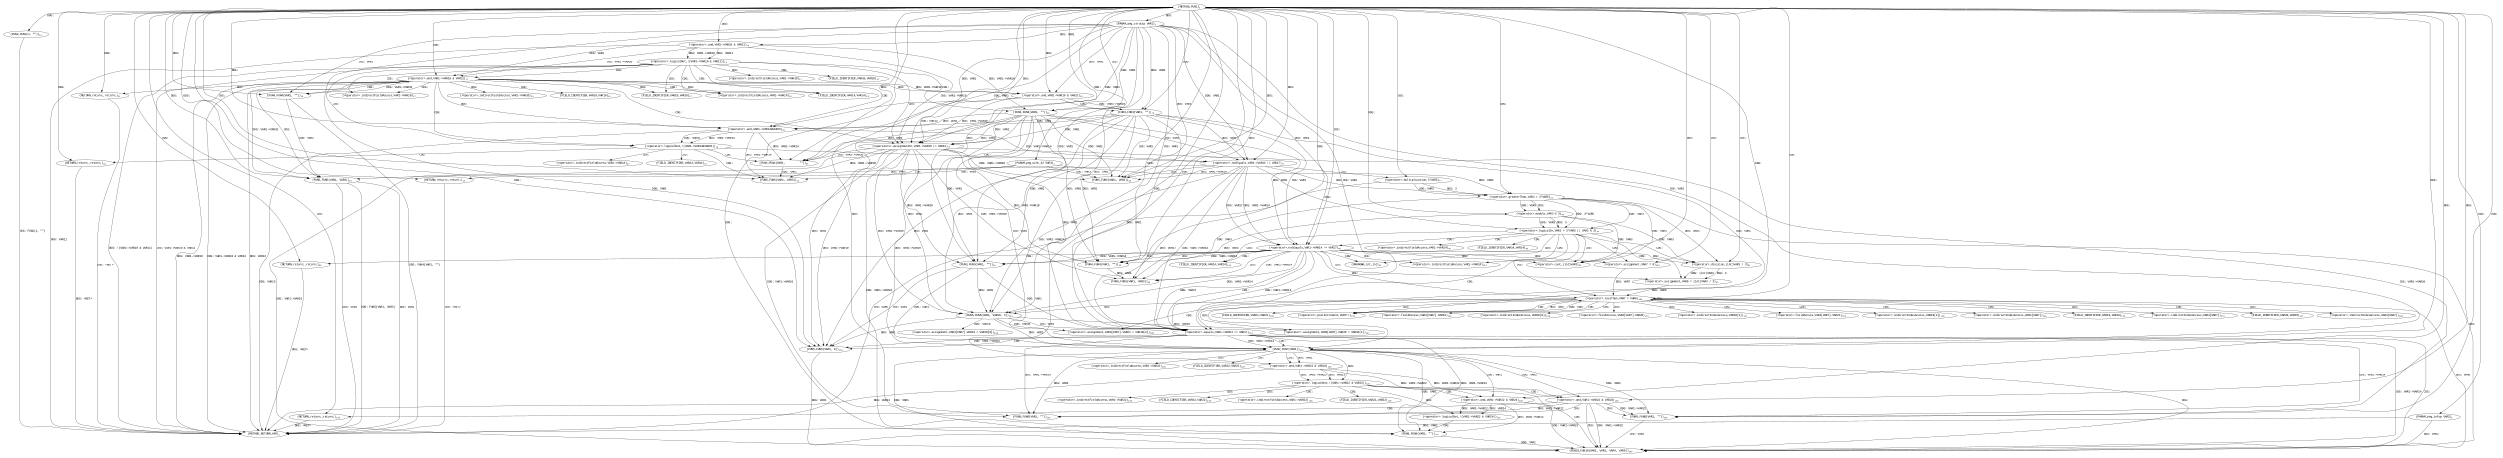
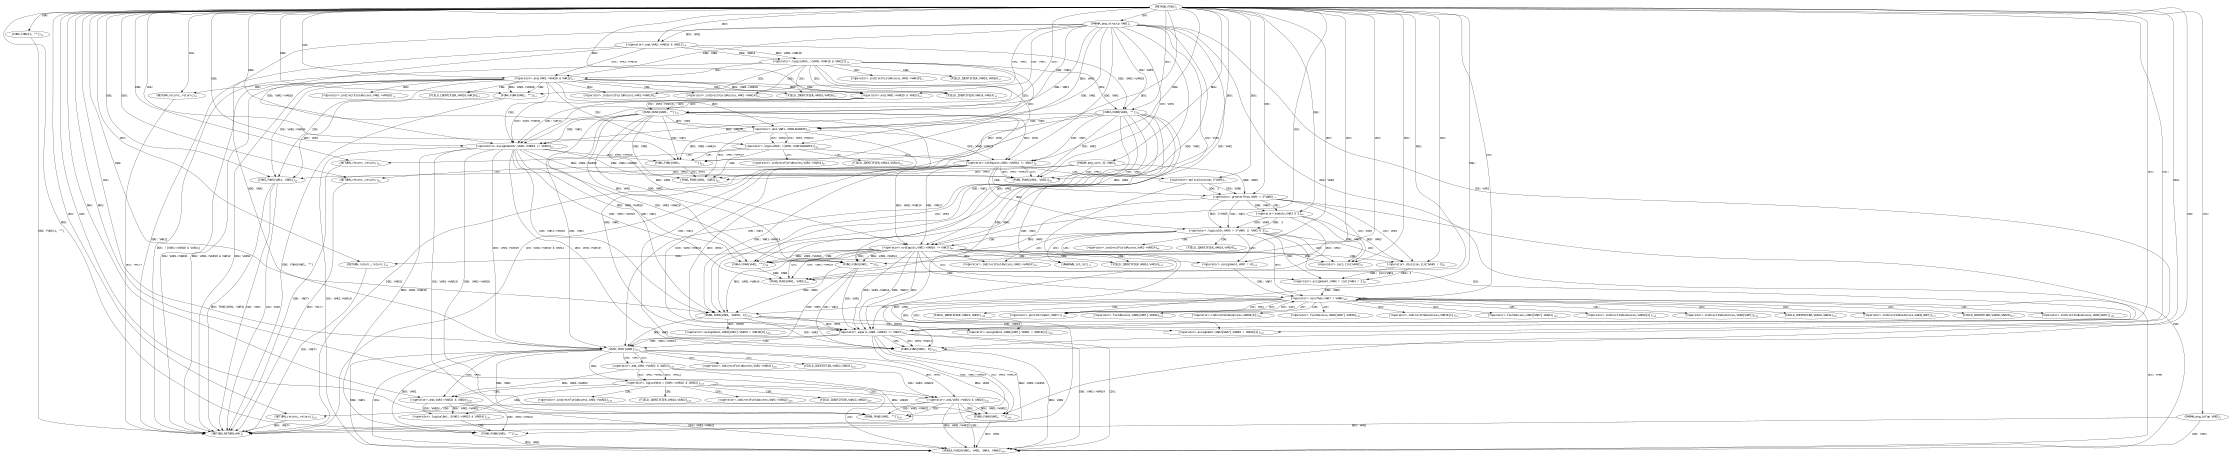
edge "(METHOD,FUN1)" -> "(<operator>.and,VAR1->VAR22 & VAR23)": now "(METHOD,FUN1)" -> "(<operator>.assignment,VAR4[VAR7].VAR20 = VAR18[1])"
